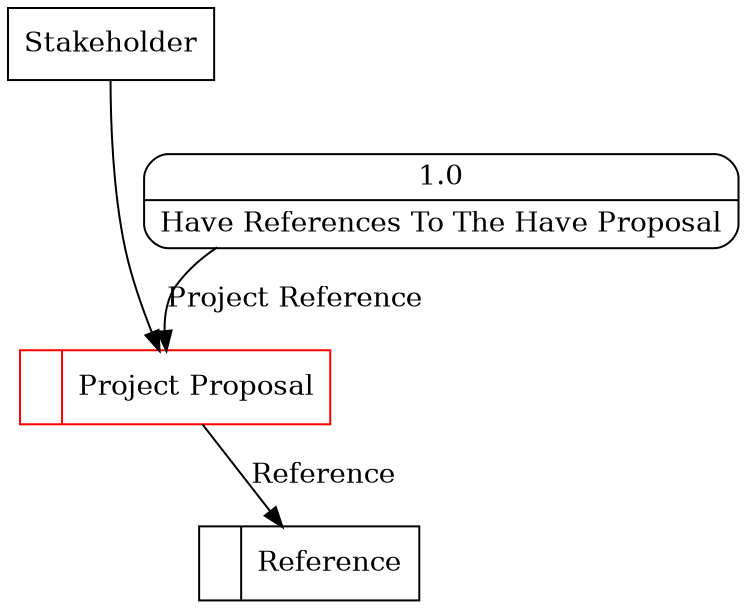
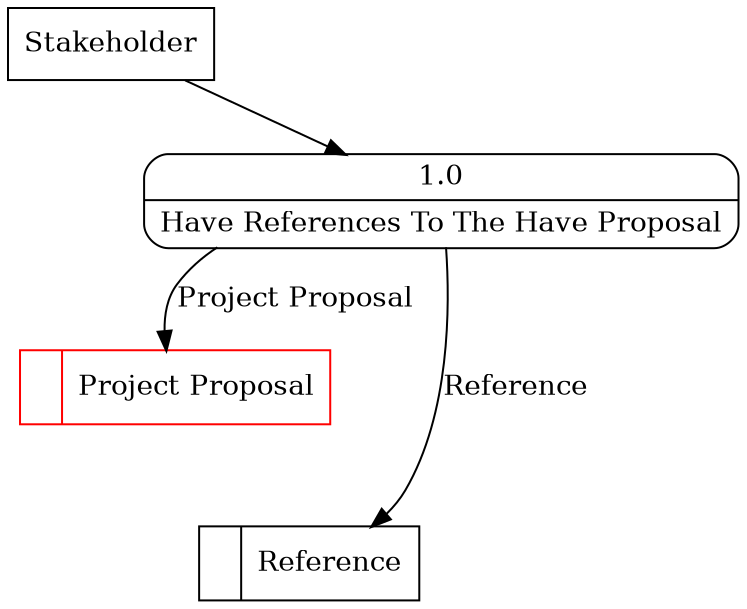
edge "Stakeholder" -> "Project Proposal": now "Stakeholder" -> "1.0"
edge "1.0" -> "Project Proposal": label "Project Reference" -> "Project Proposal"
edge "Project Proposal" -> "Reference": now "1.0" -> "Reference"
